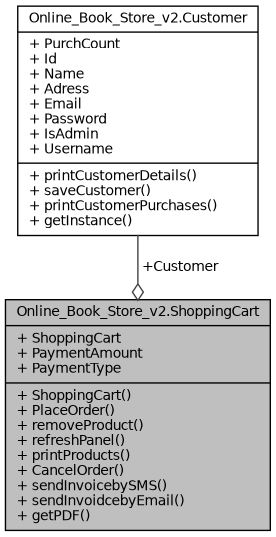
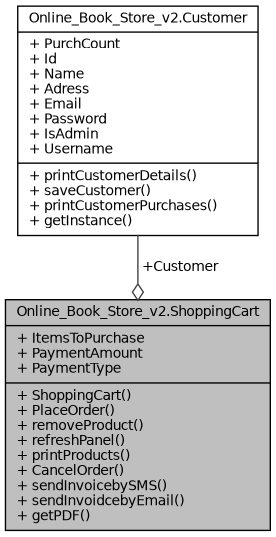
node "Online_Book_Store_v2.ShoppingCart": text "+ ShoppingCart" -> "+ ItemsToPurchase"
